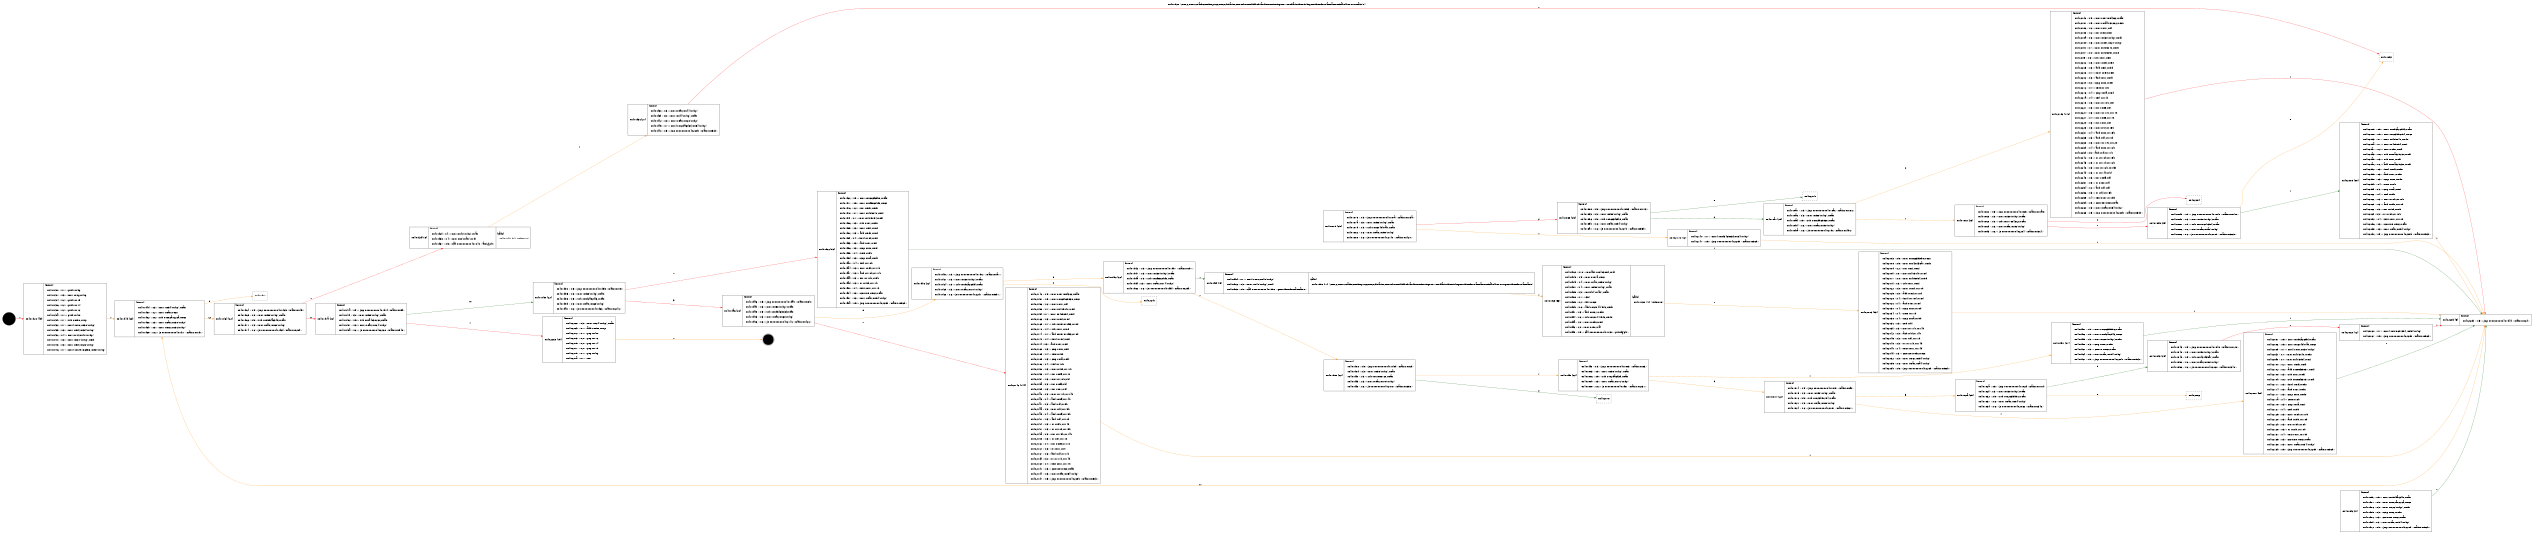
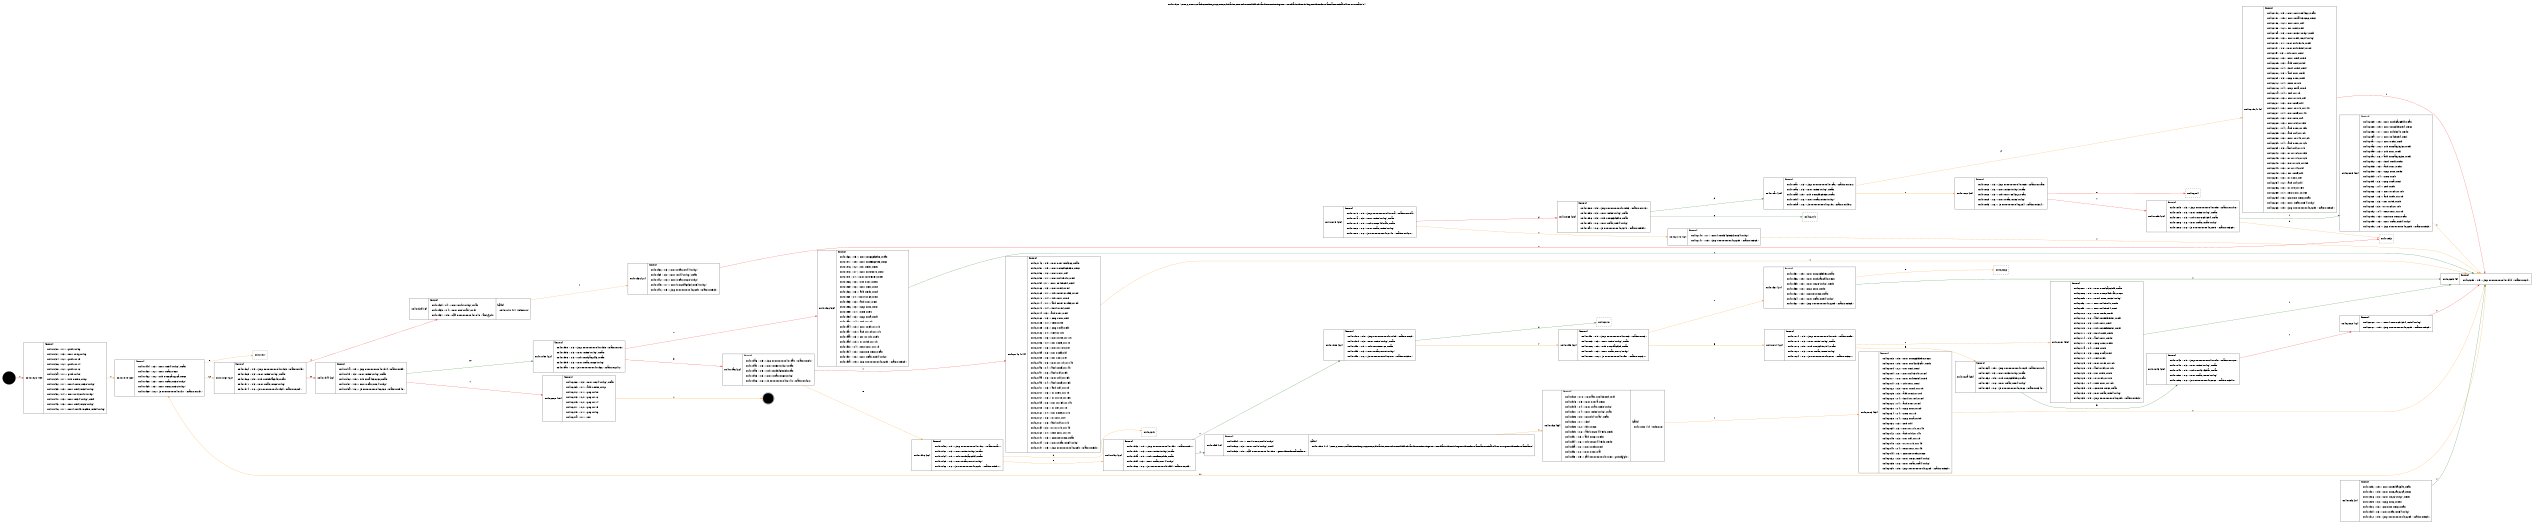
edge "0x401dd2 [22]" -> "0x401de8 [22]": color darkorange -> darkgreen
edge "0x401e2a [25]" -> "0x40206c": now "0x401f51 [27]" -> "0x40206c"
